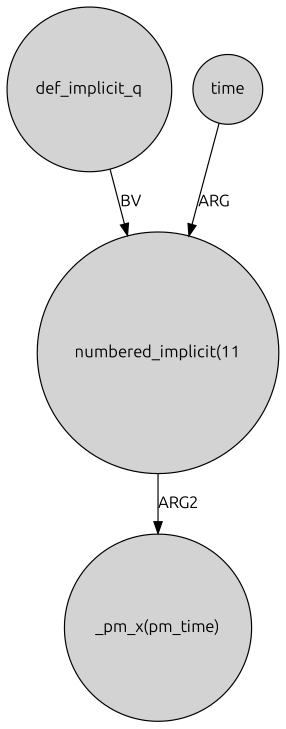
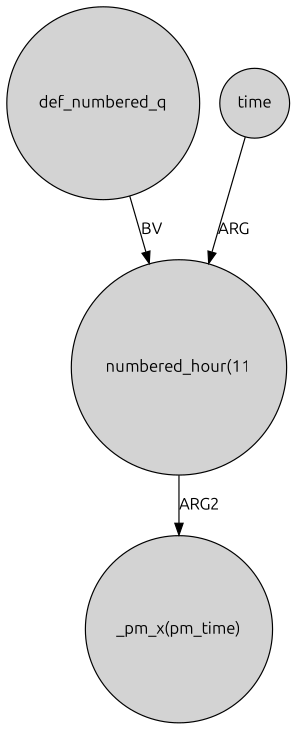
node "def_implicit_q": label "def_implicit_q" -> "def_numbered_q"
node "numbered_implicit(11": label "numbered_implicit(11" -> "numbered_hour(11"
